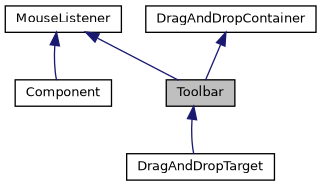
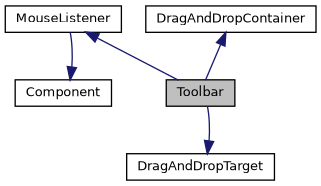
edge "Component" -> "MouseListener": reversed
edge "DragAndDropTarget" -> "Toolbar": reversed
